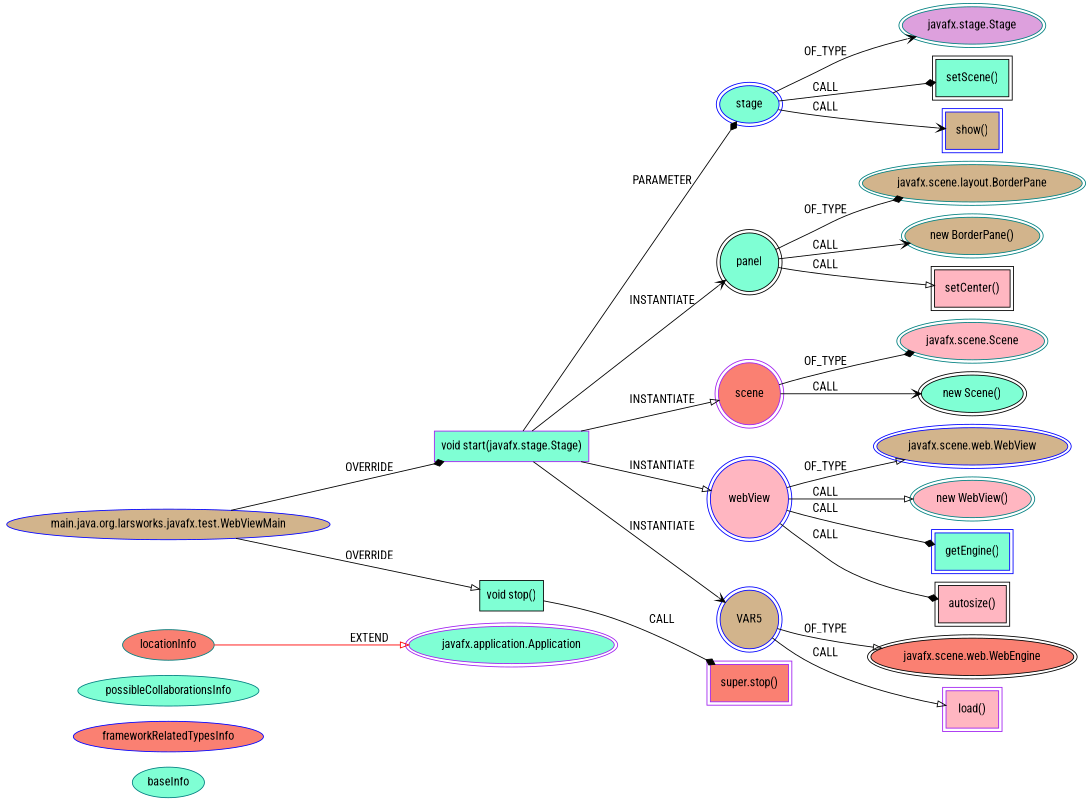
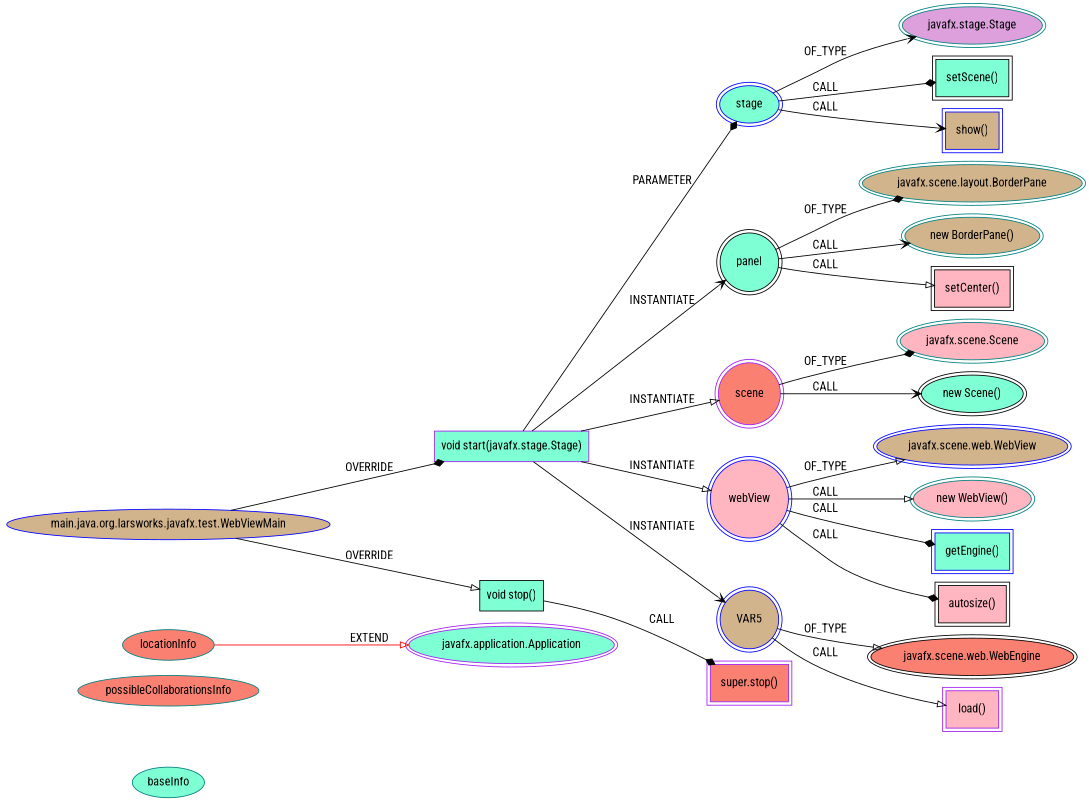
node "possibleCollaborationsInfo": fillcolor aquamarine -> salmon
node "frameworkRelatedTypesInfo": removed
